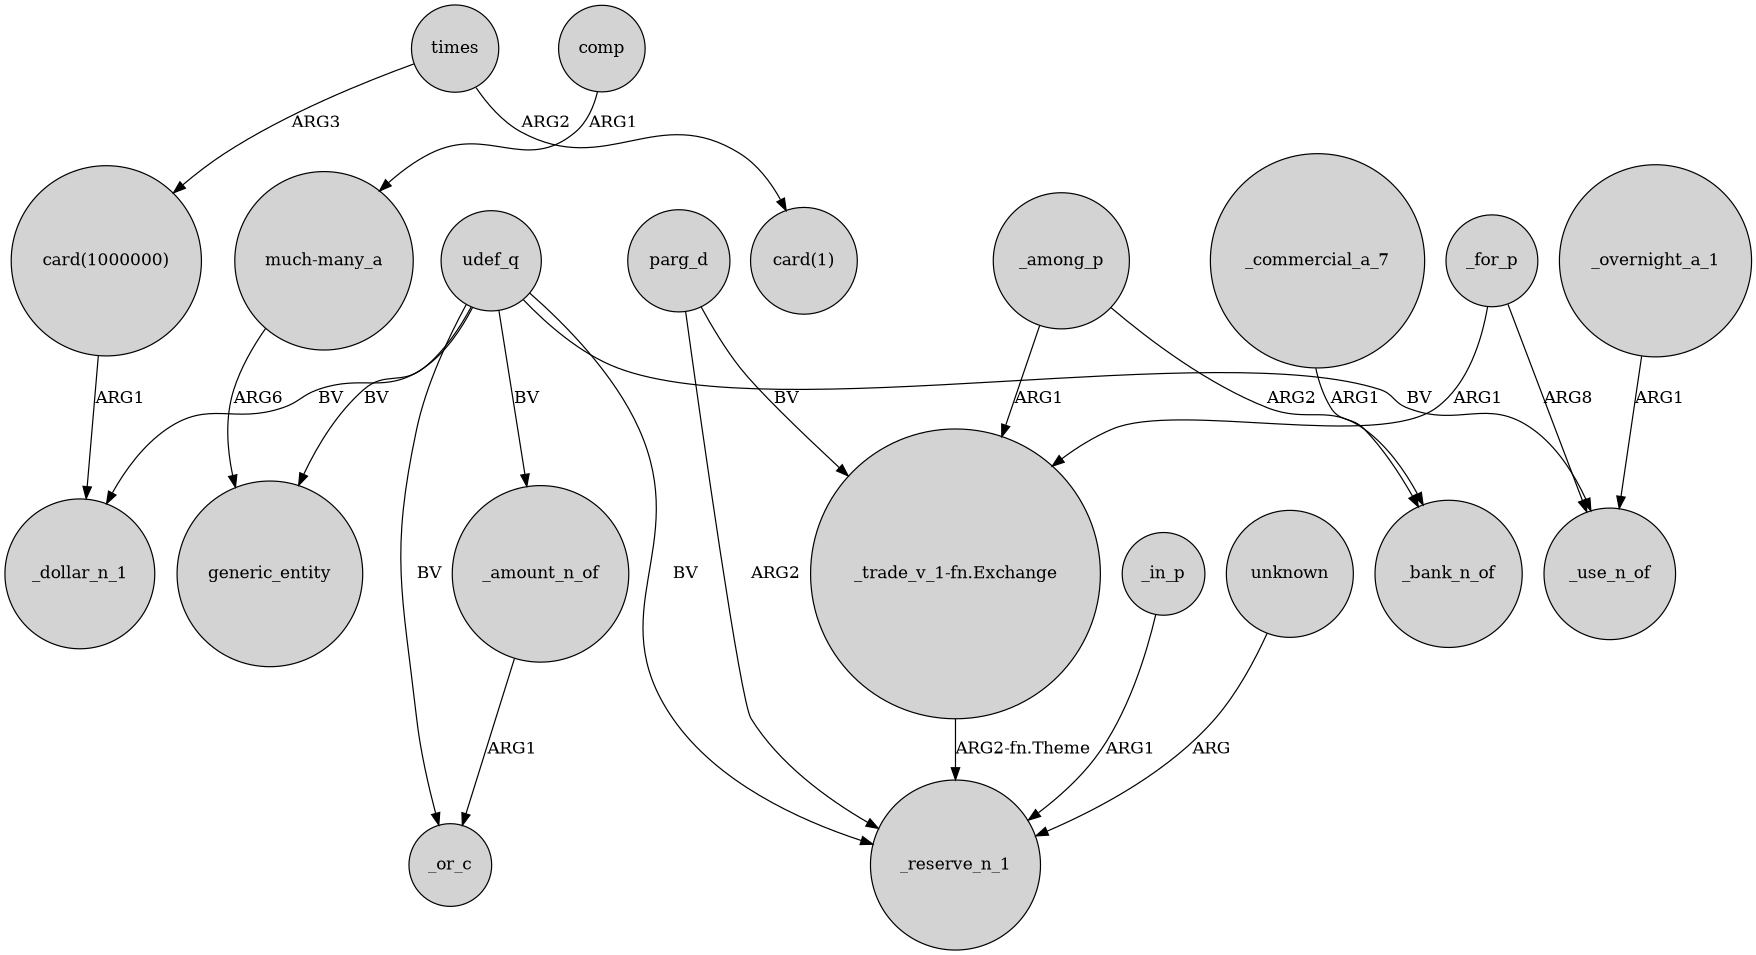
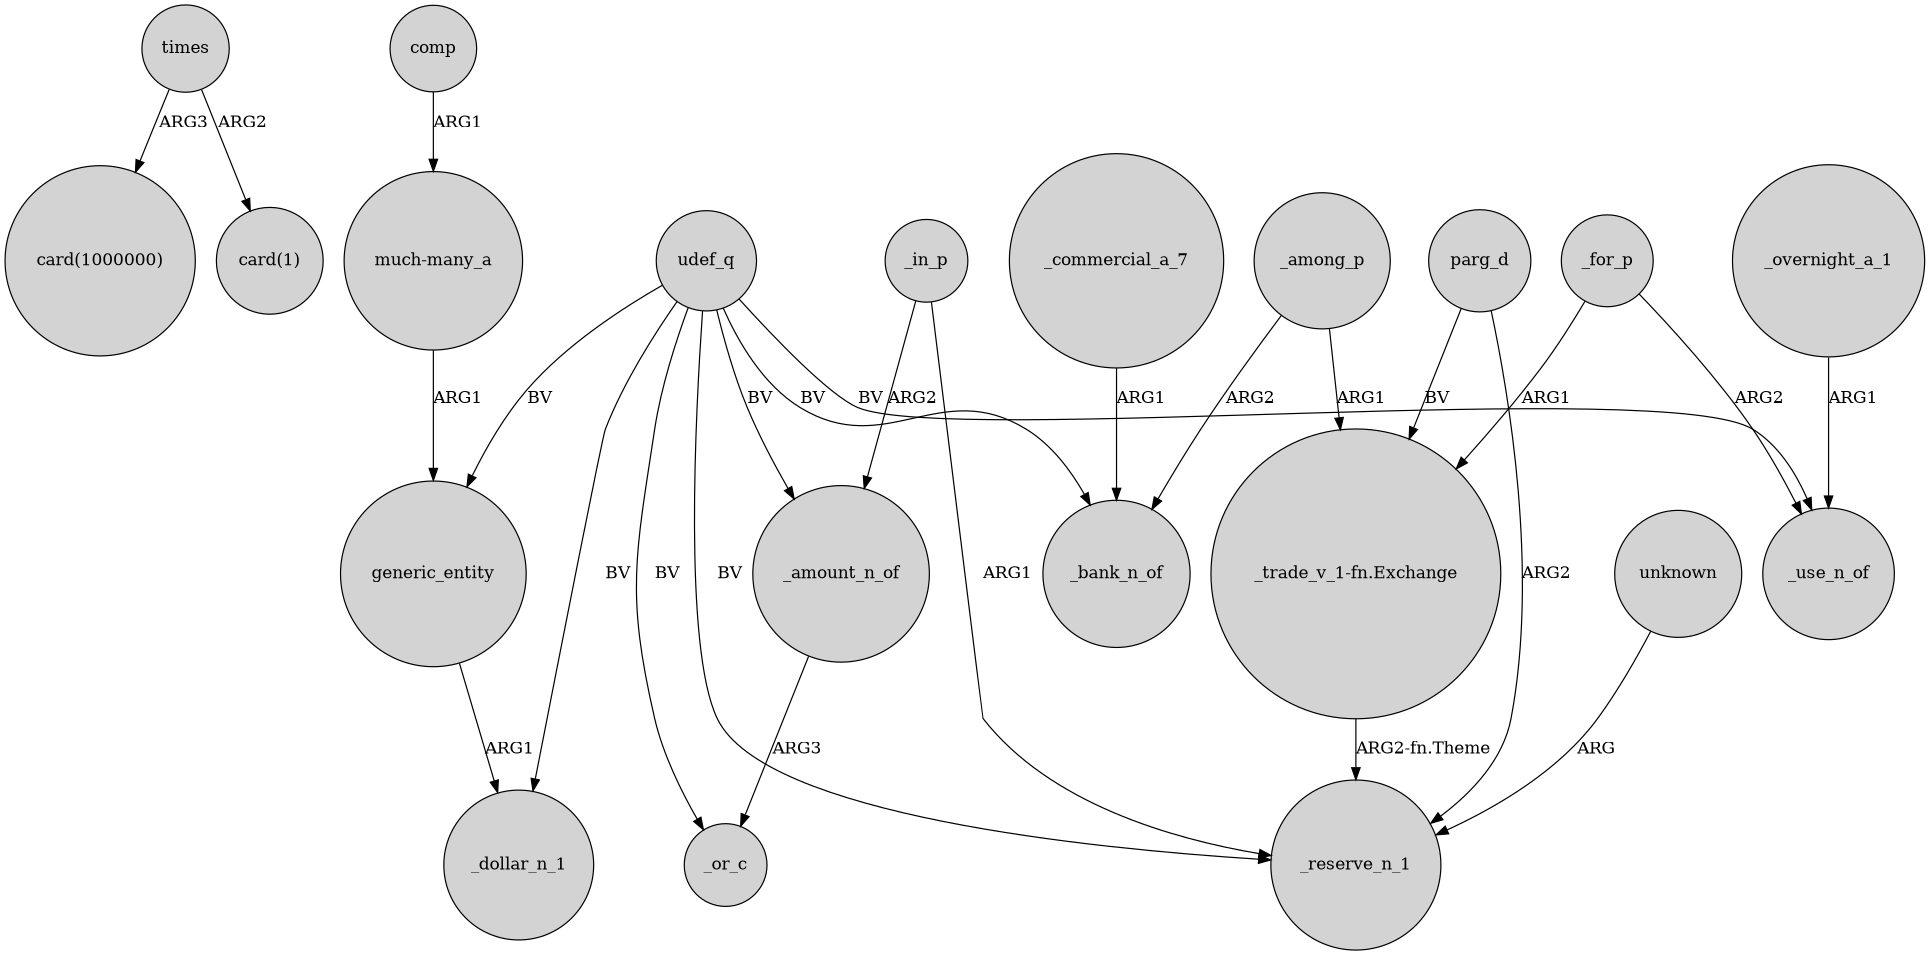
edge "_in_p" -> "_amount_n_of": added, label "ARG2"
edge "much-many_a" -> "generic_entity": label "ARG6" -> "ARG1"
edge "_for_p" -> "_use_n_of": label "ARG8" -> "ARG2"
edge "card(1000000)" -> "_dollar_n_1": now "generic_entity" -> "_dollar_n_1"
edge "udef_q" -> "_bank_n_of": added, label "BV"
edge "_amount_n_of" -> "_or_c": label "ARG1" -> "ARG3"
